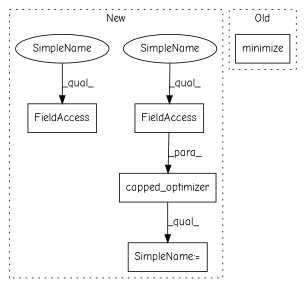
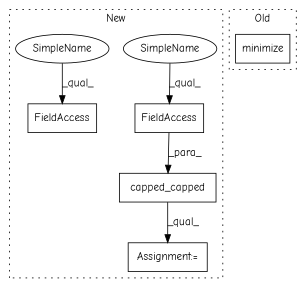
node "capped_optimizer": label "capped_optimizer" -> "capped_capped"
node "SimpleName:=": label "SimpleName:=" -> "Assignment:="
